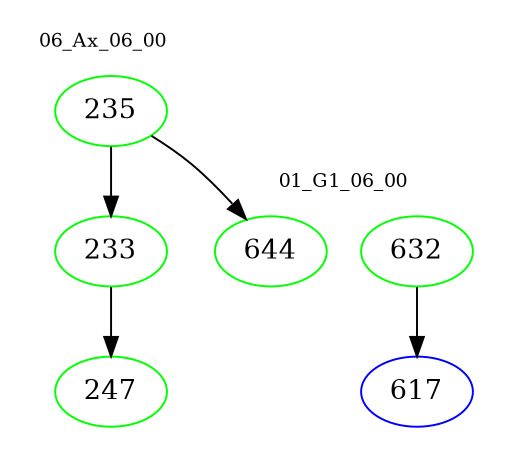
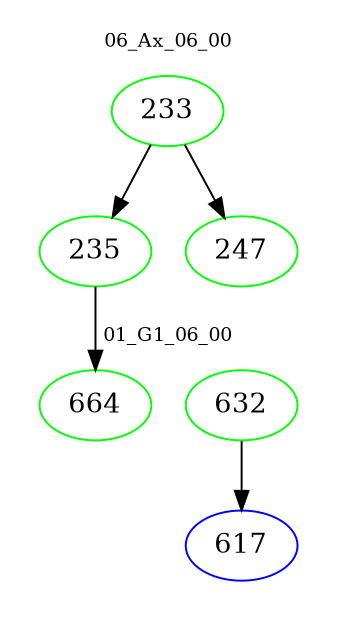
edge "235" -> "233": reversed
node "644": label "644" -> "664"
